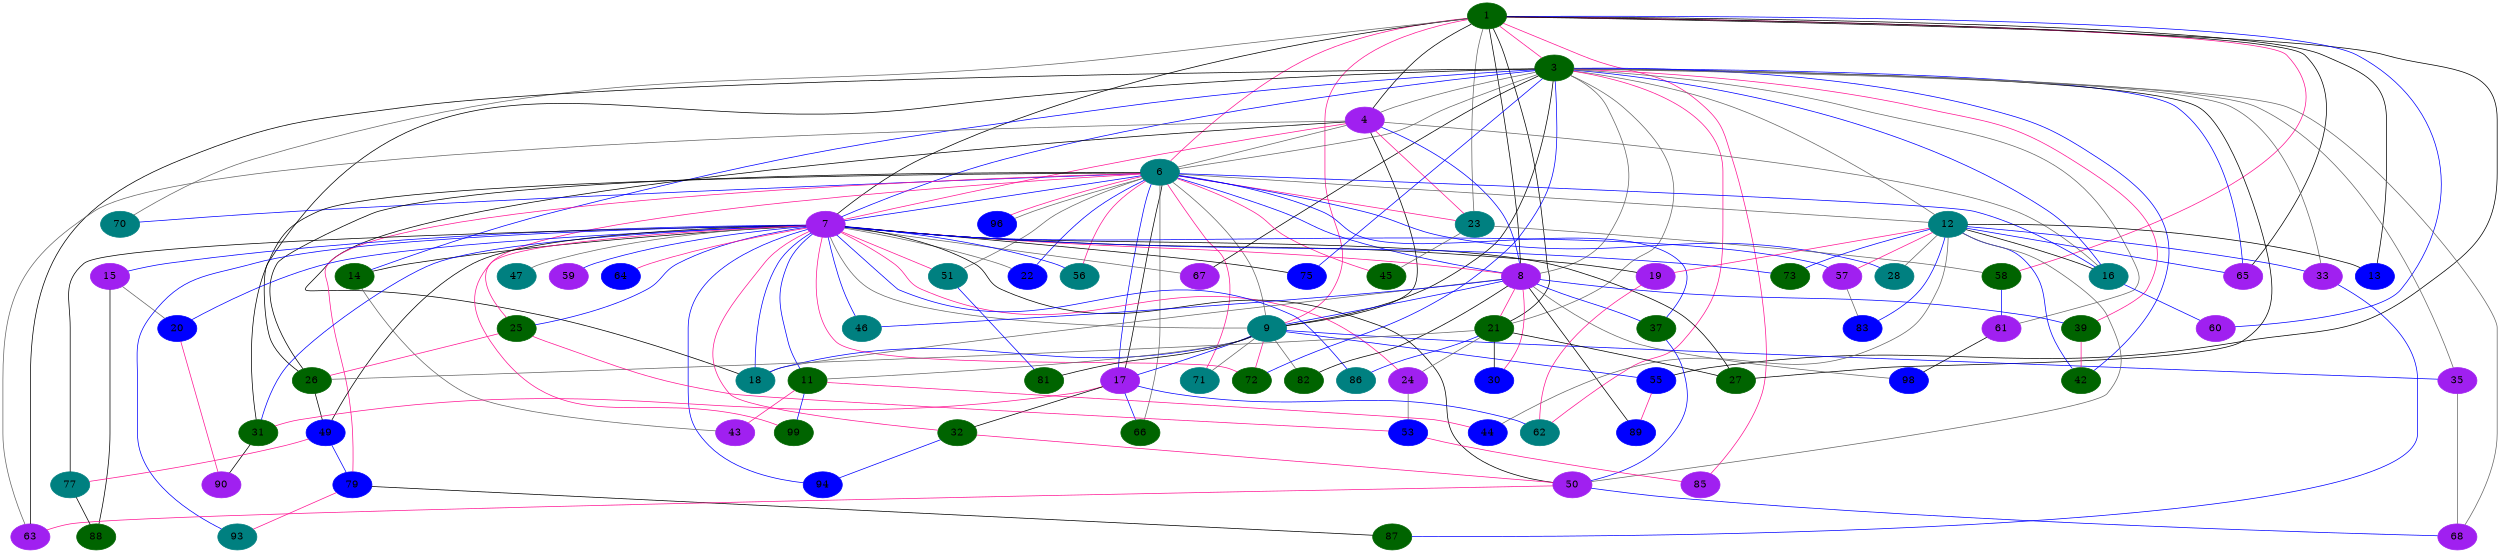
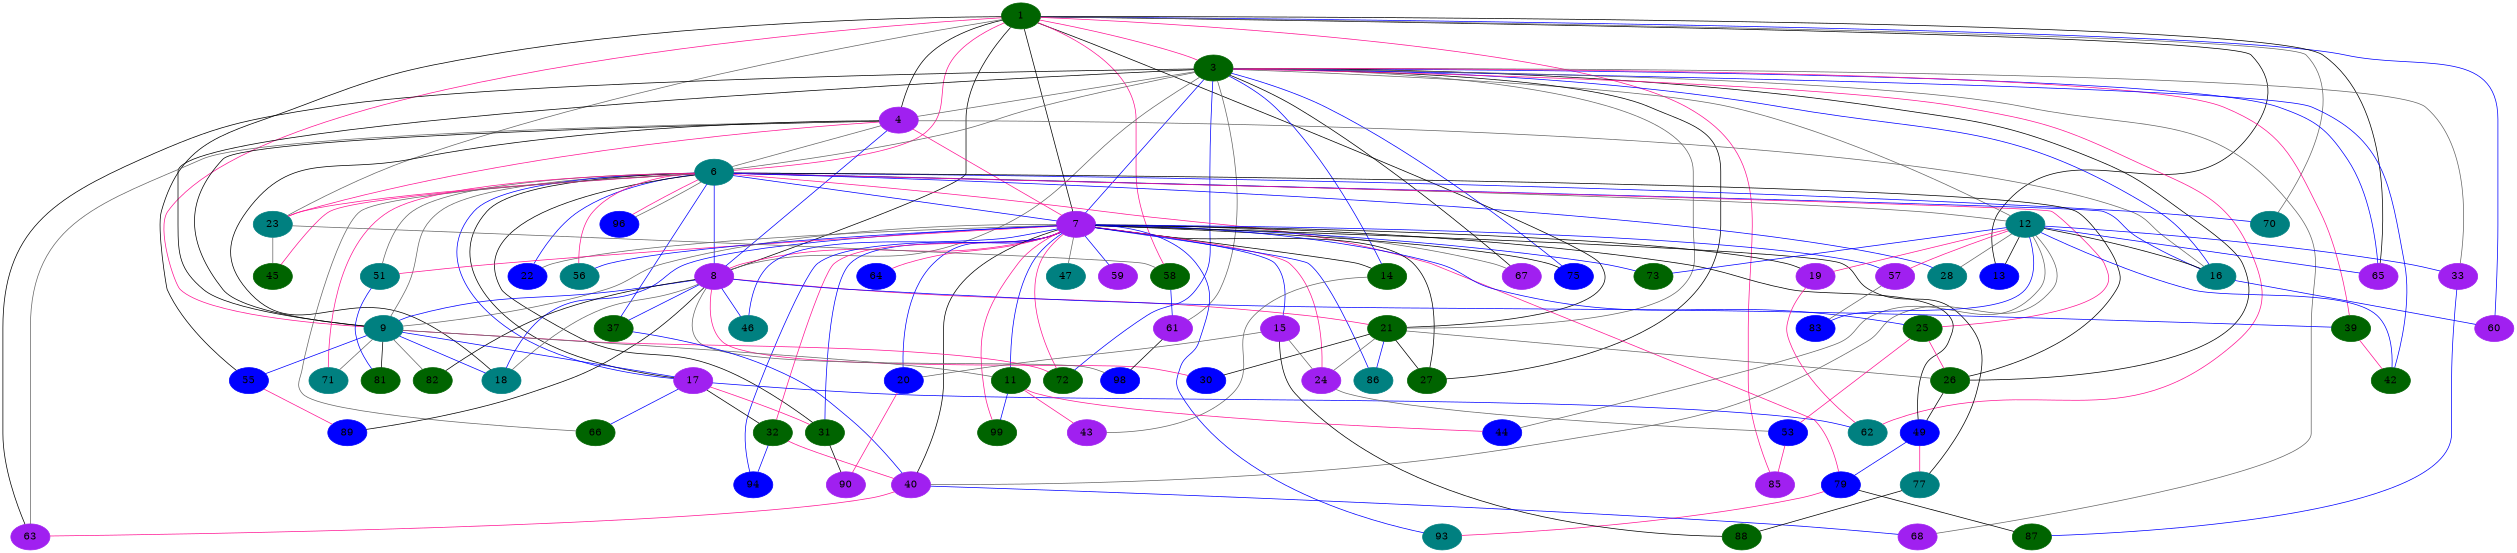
edge "15" -- "24": added
node "35": removed
node "50": label "50" -> "40"
